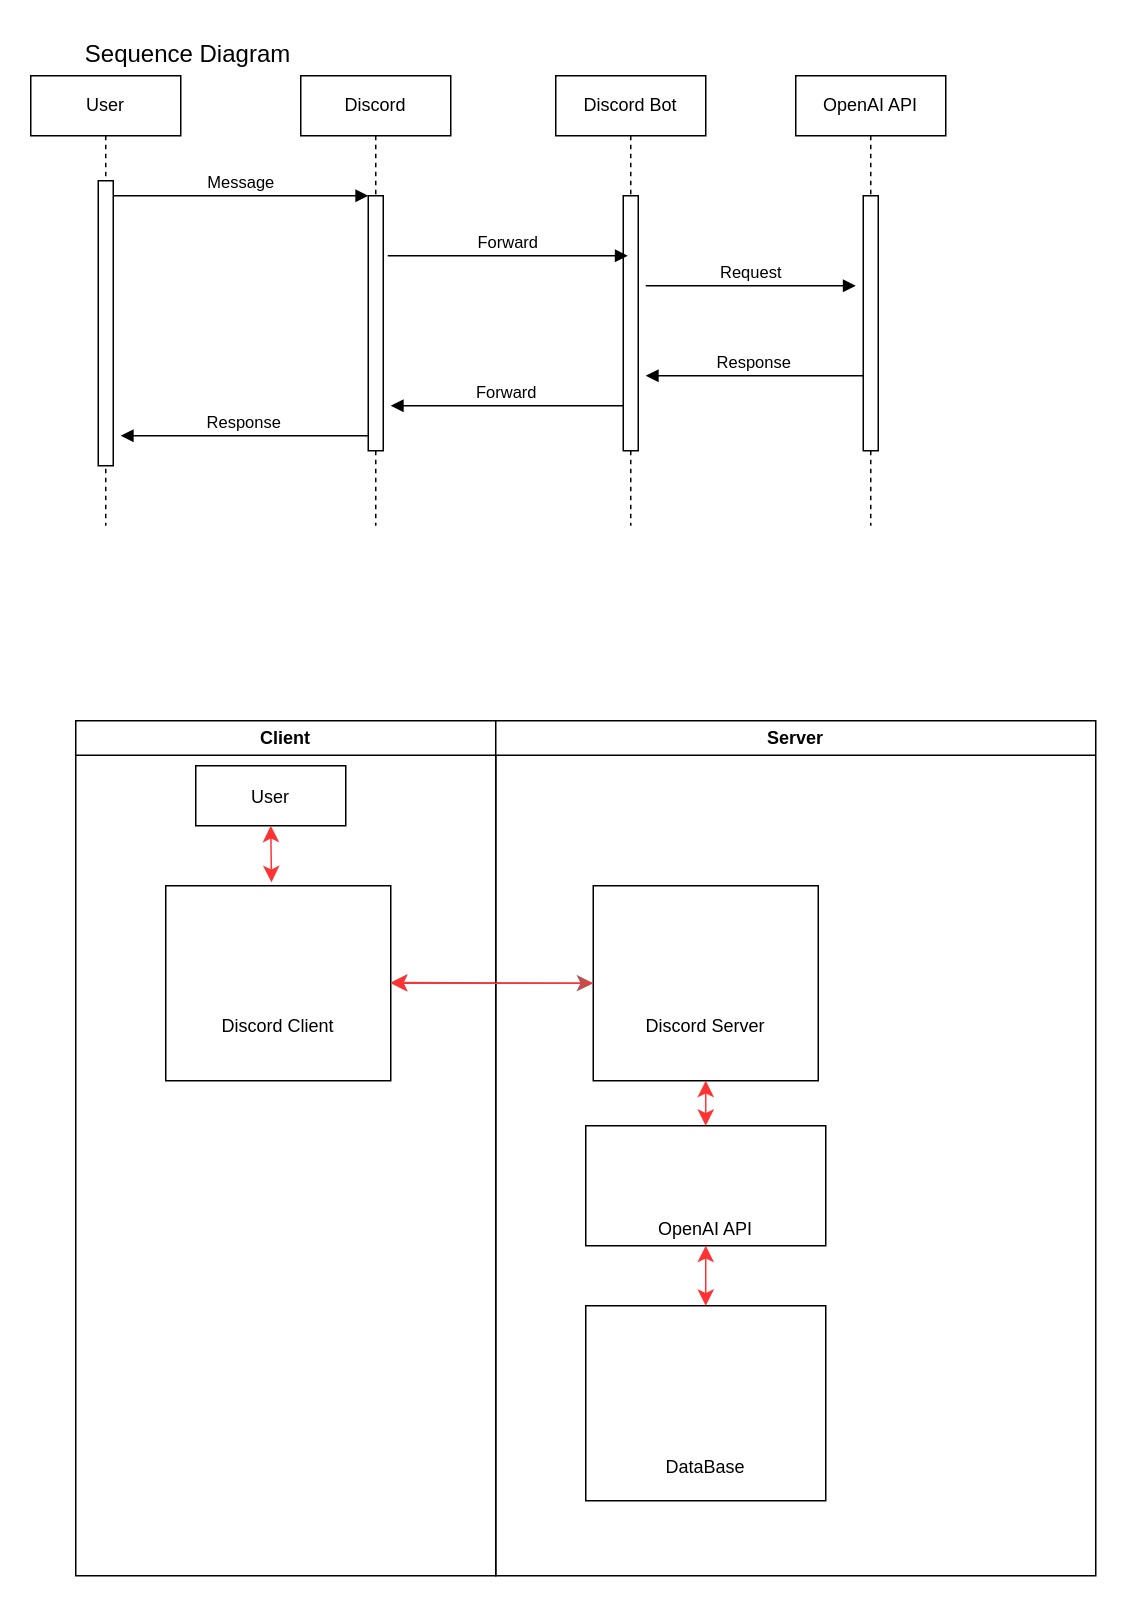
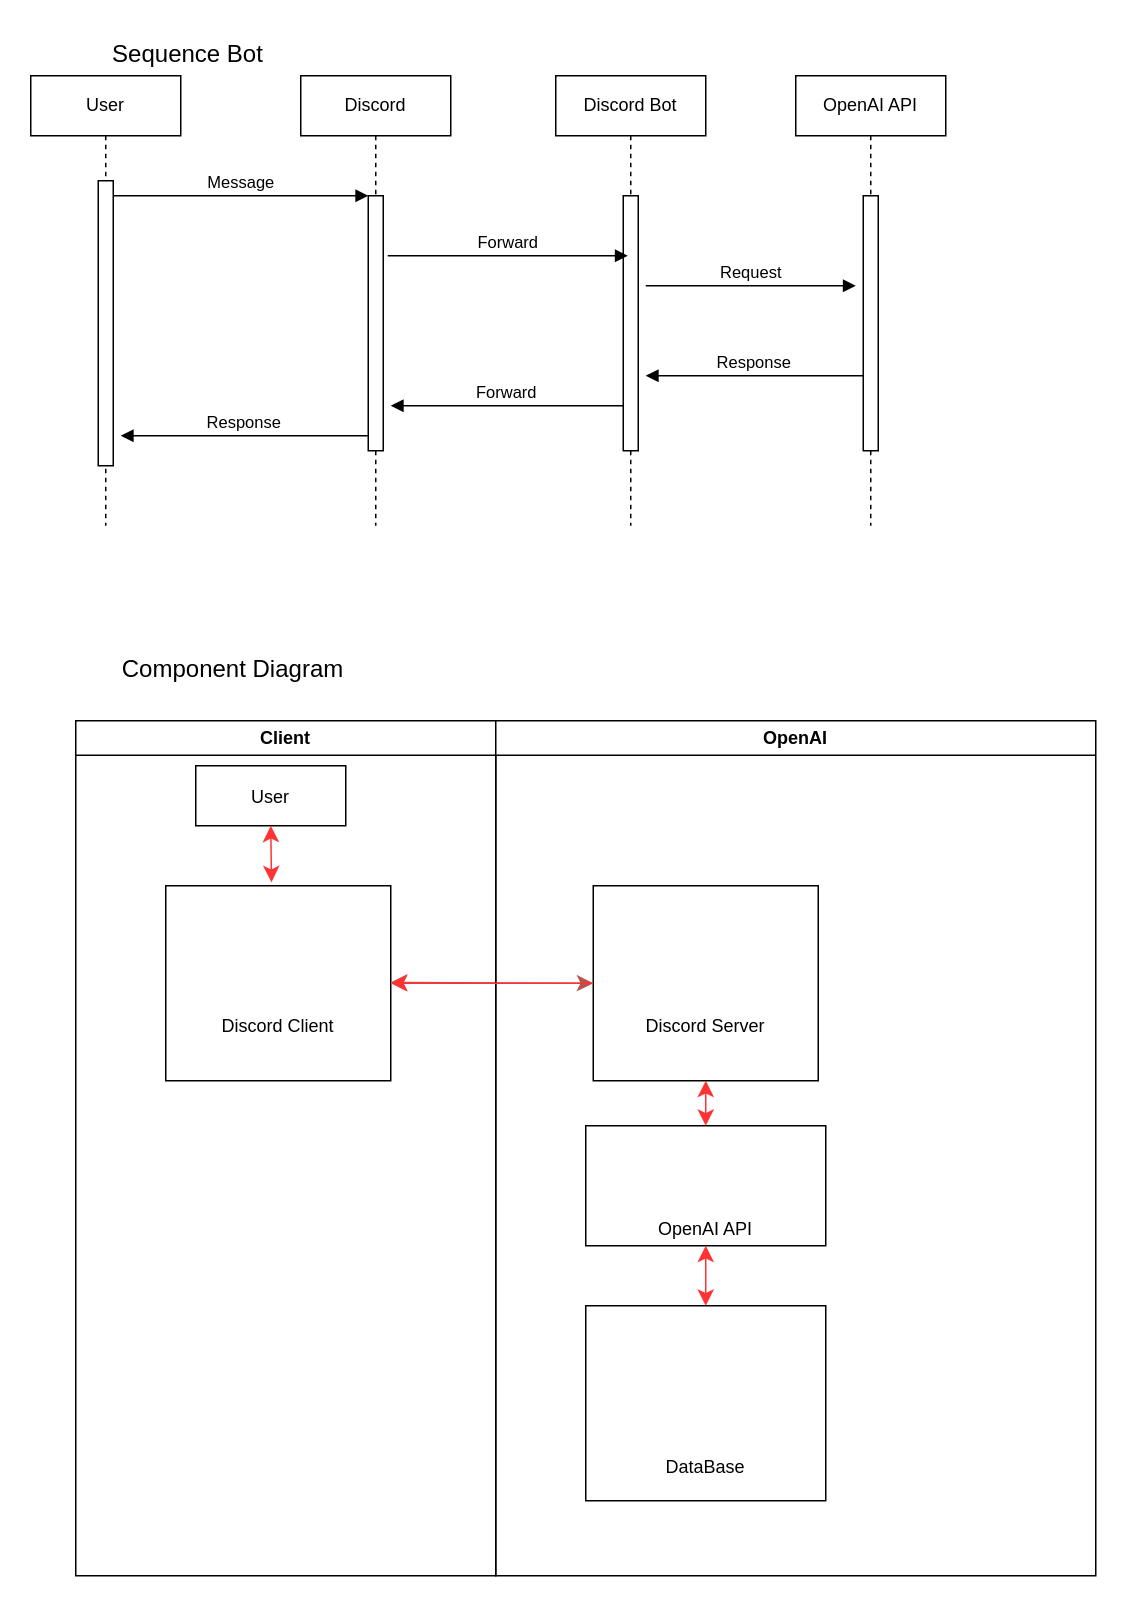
node "Sequence Diagram": label "Sequence Diagram" -> "Sequence Bot"
node "Component Diagram": added
node "Server": label "Server" -> "OpenAI"
